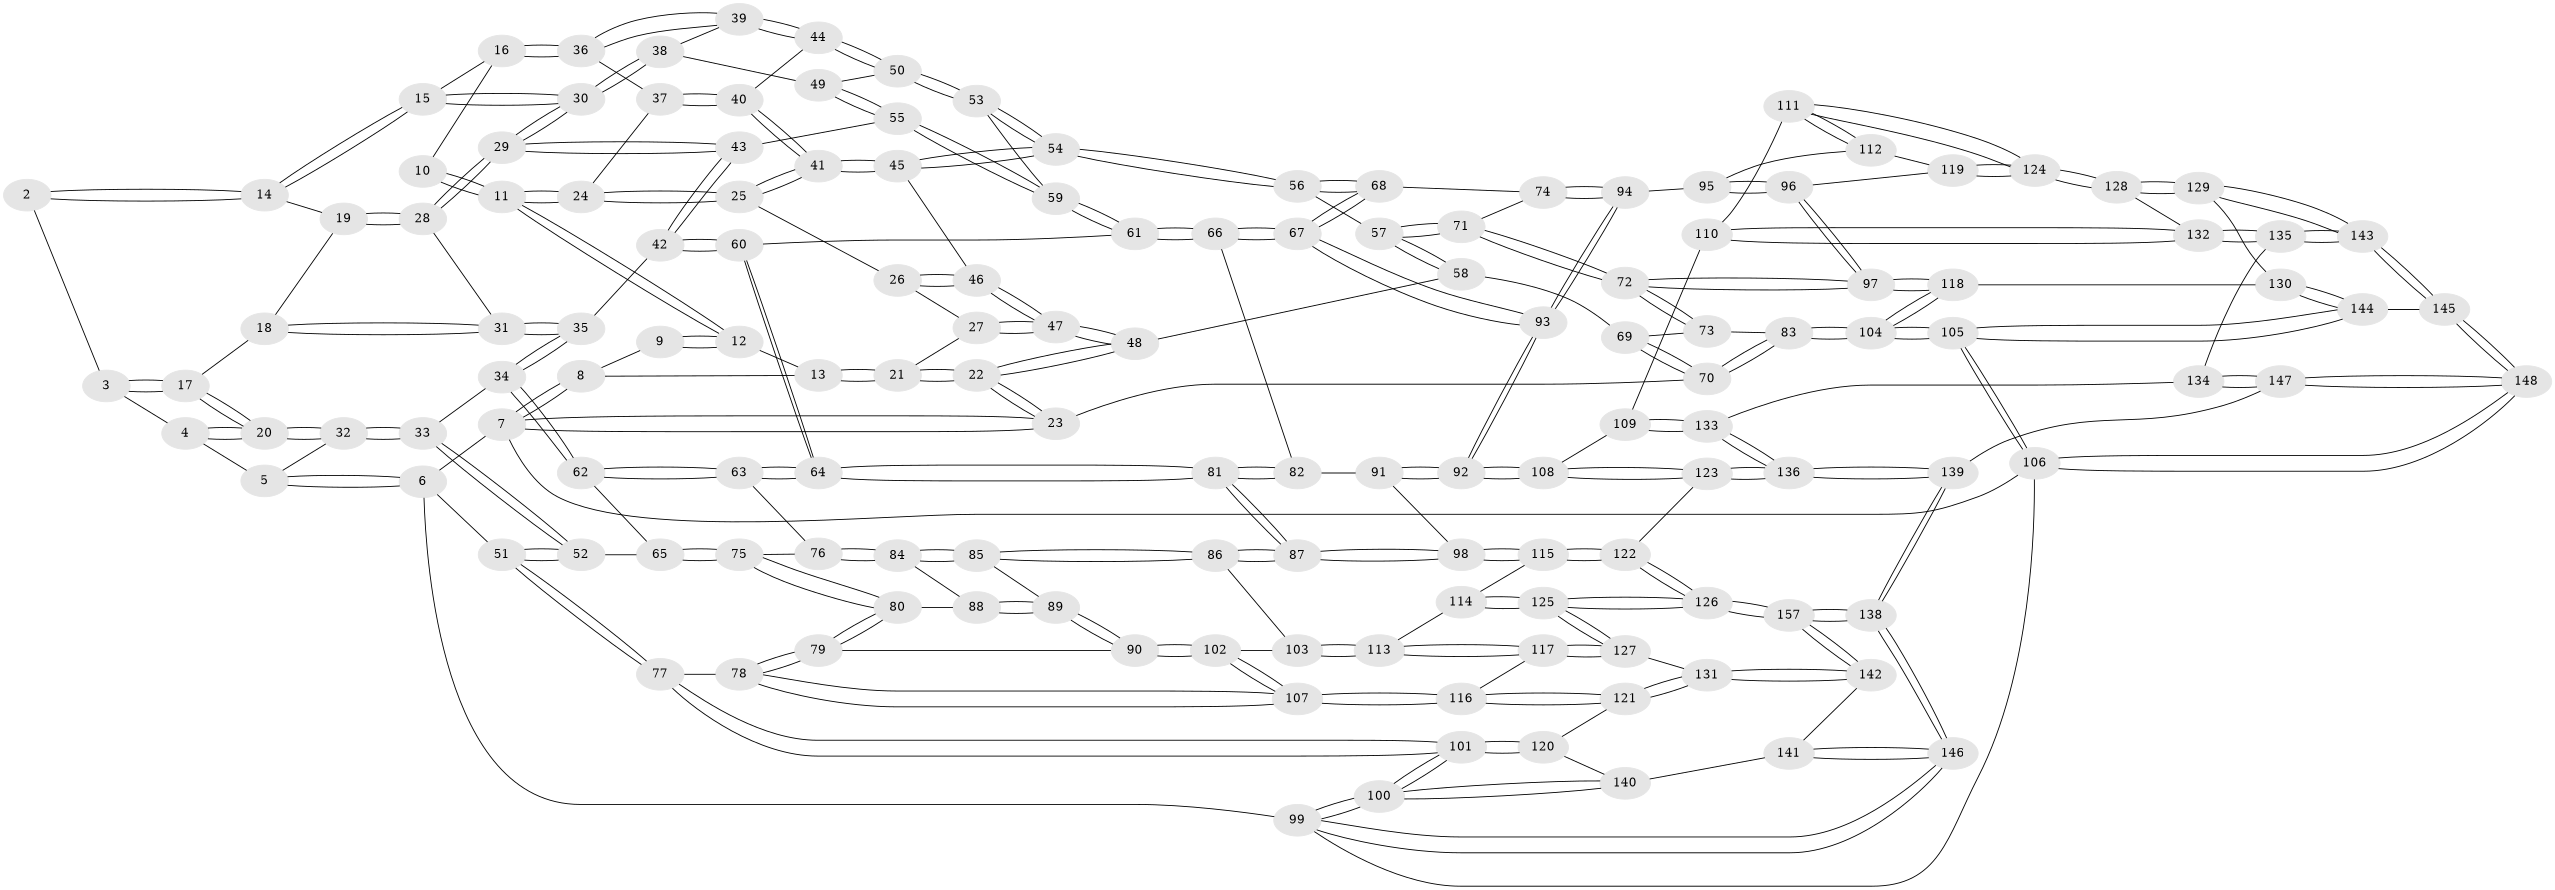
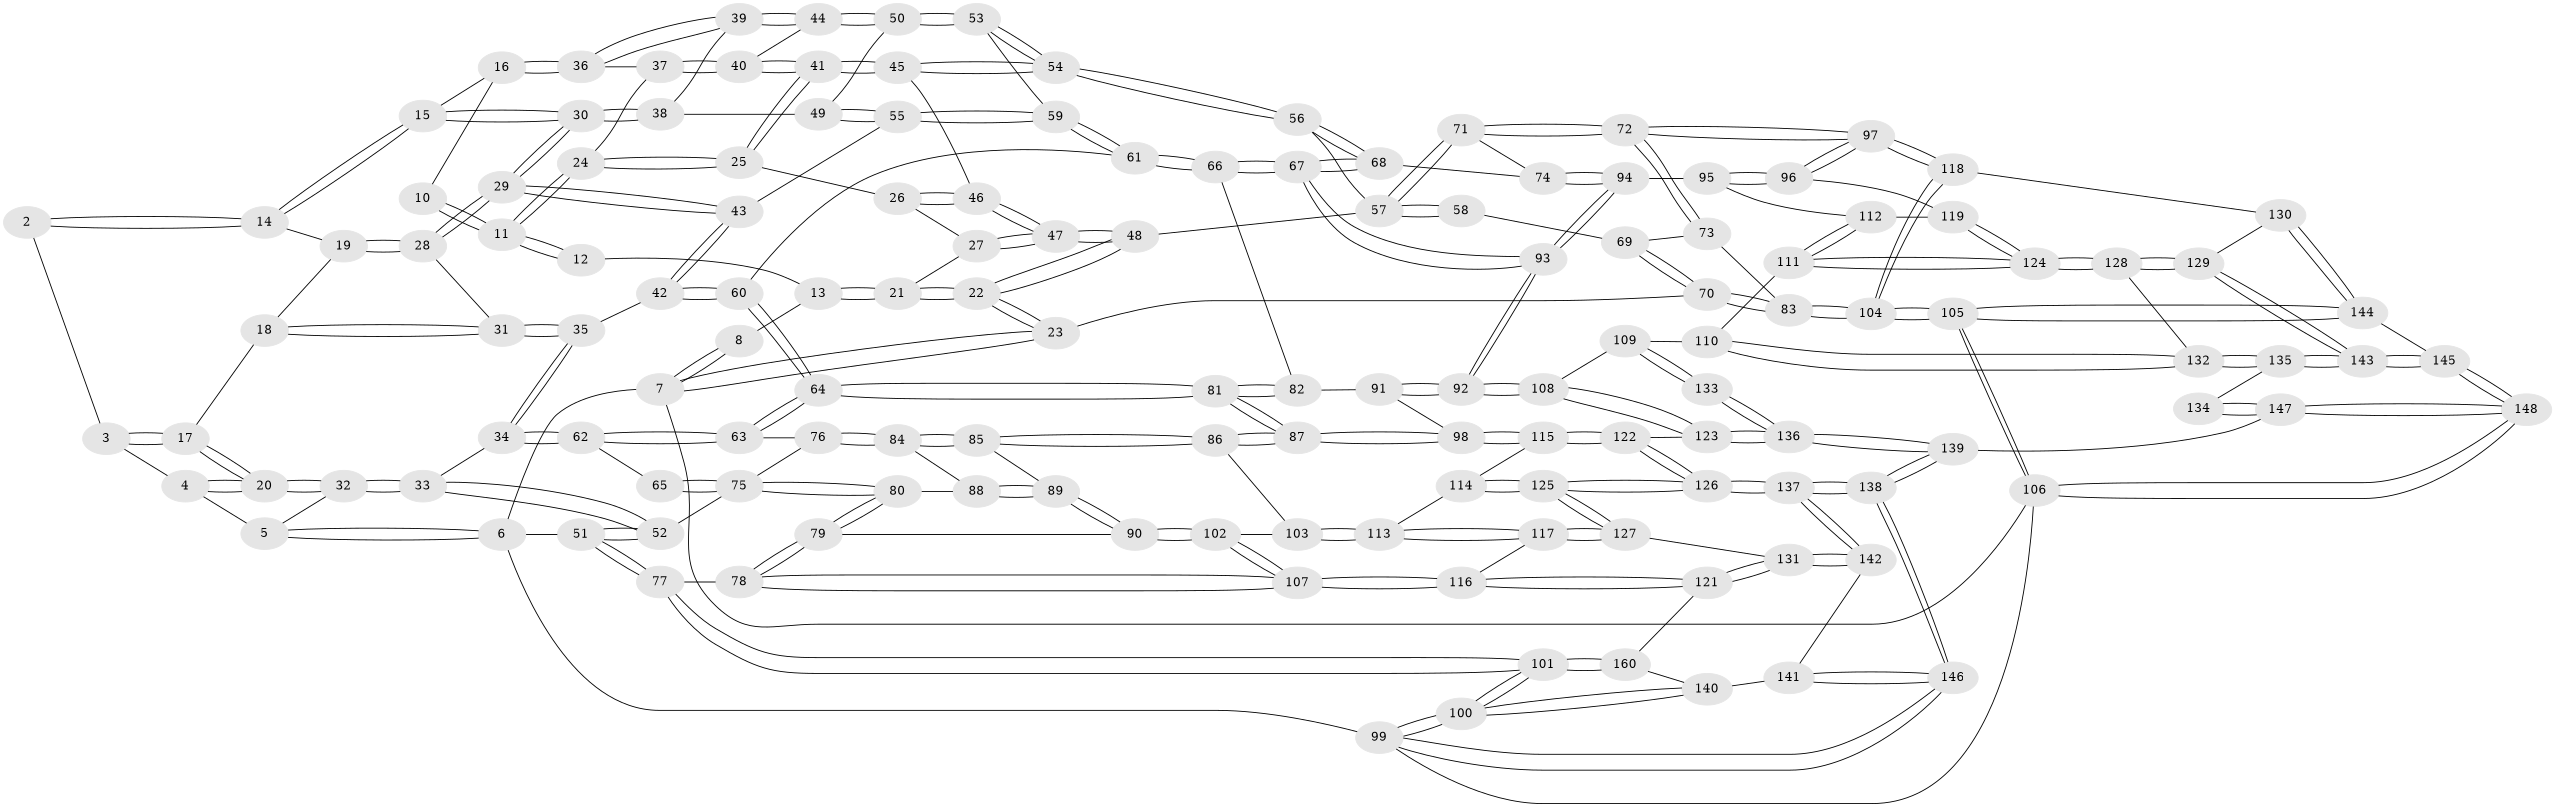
edge "58" -- "48": now "57" -- "48"
node "9": removed
edge "134" -- "133": removed
edge "52" -- "65": now "52" -- "75"
node "157": label "157" -> "137"
node "120": label "120" -> "160"
